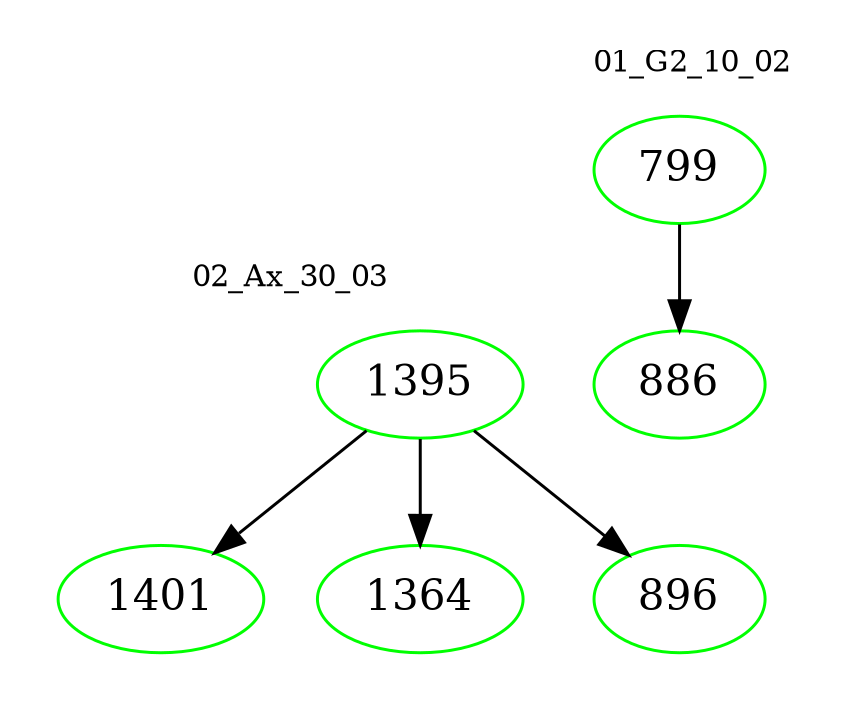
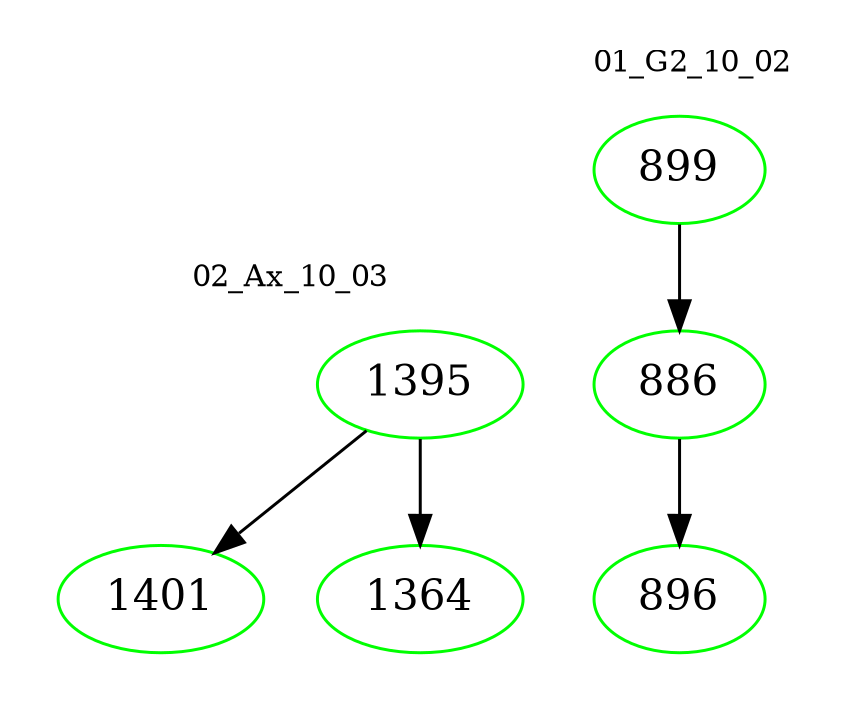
node "799": label "799" -> "899"
cluster "02_Ax_30_03": label "02_Ax_30_03" -> "02_Ax_10_03"
edge "1395" -> "896": now "886" -> "896"
